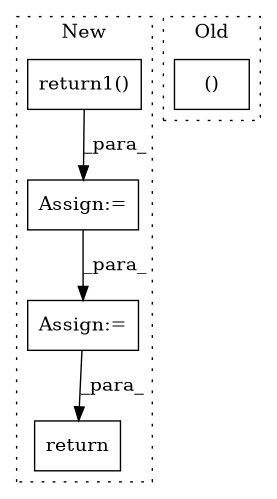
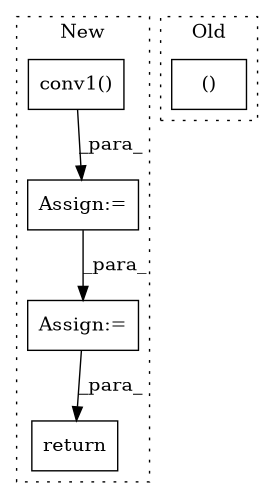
node "return1()": label "return1()" -> "conv1()"
